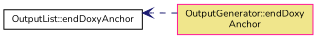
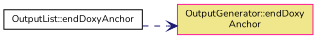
edge "OutputGenerator::endDoxy Anchor" -> "OutputList::endDoxyAnchor": reversed
